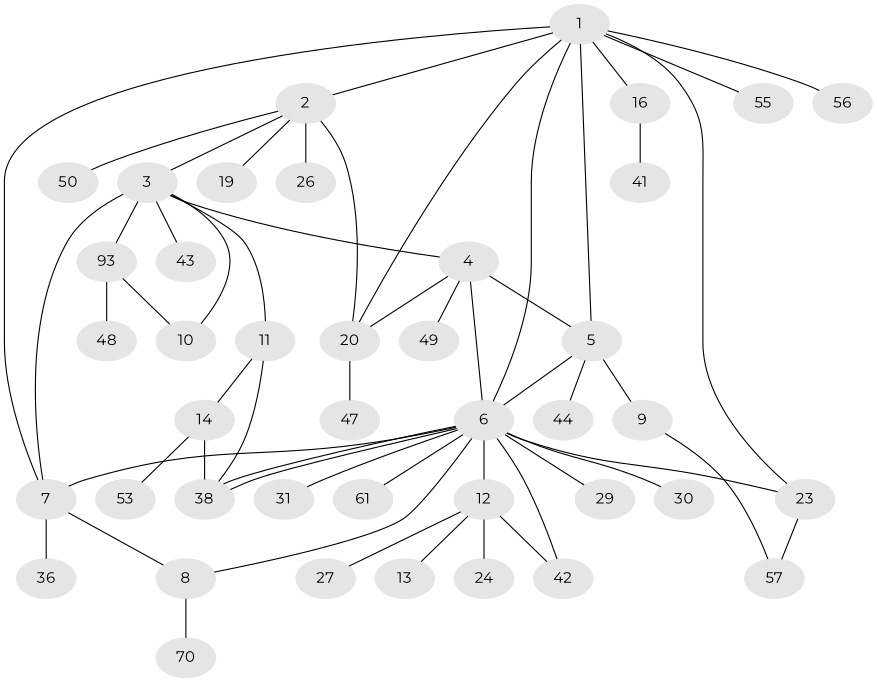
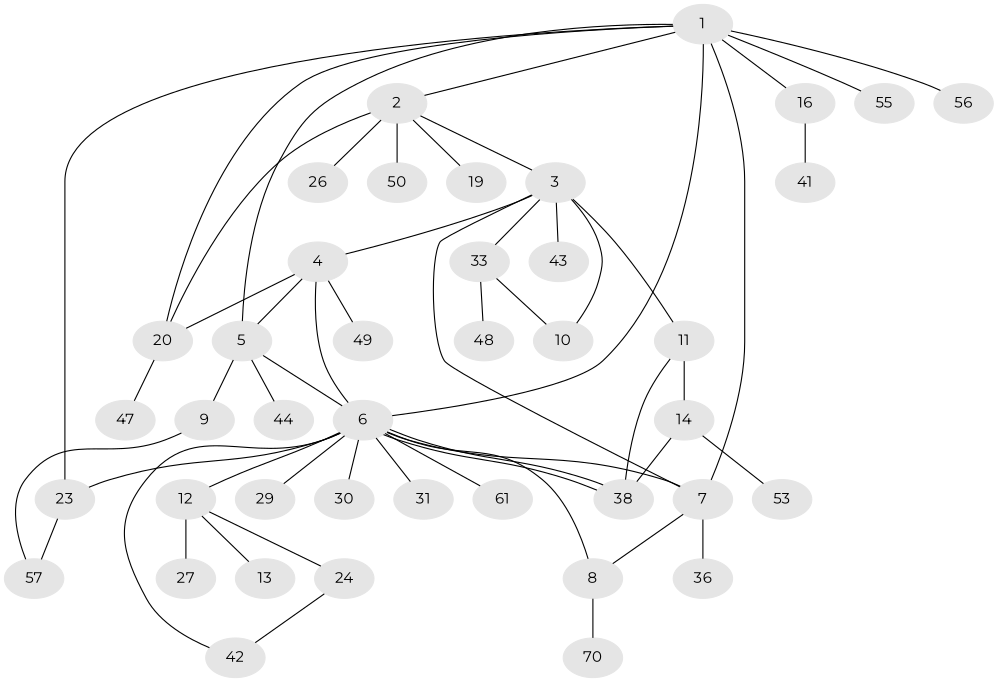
node "93": label "93" -> "33"
edge "12" -- "42": now "24" -- "42"
